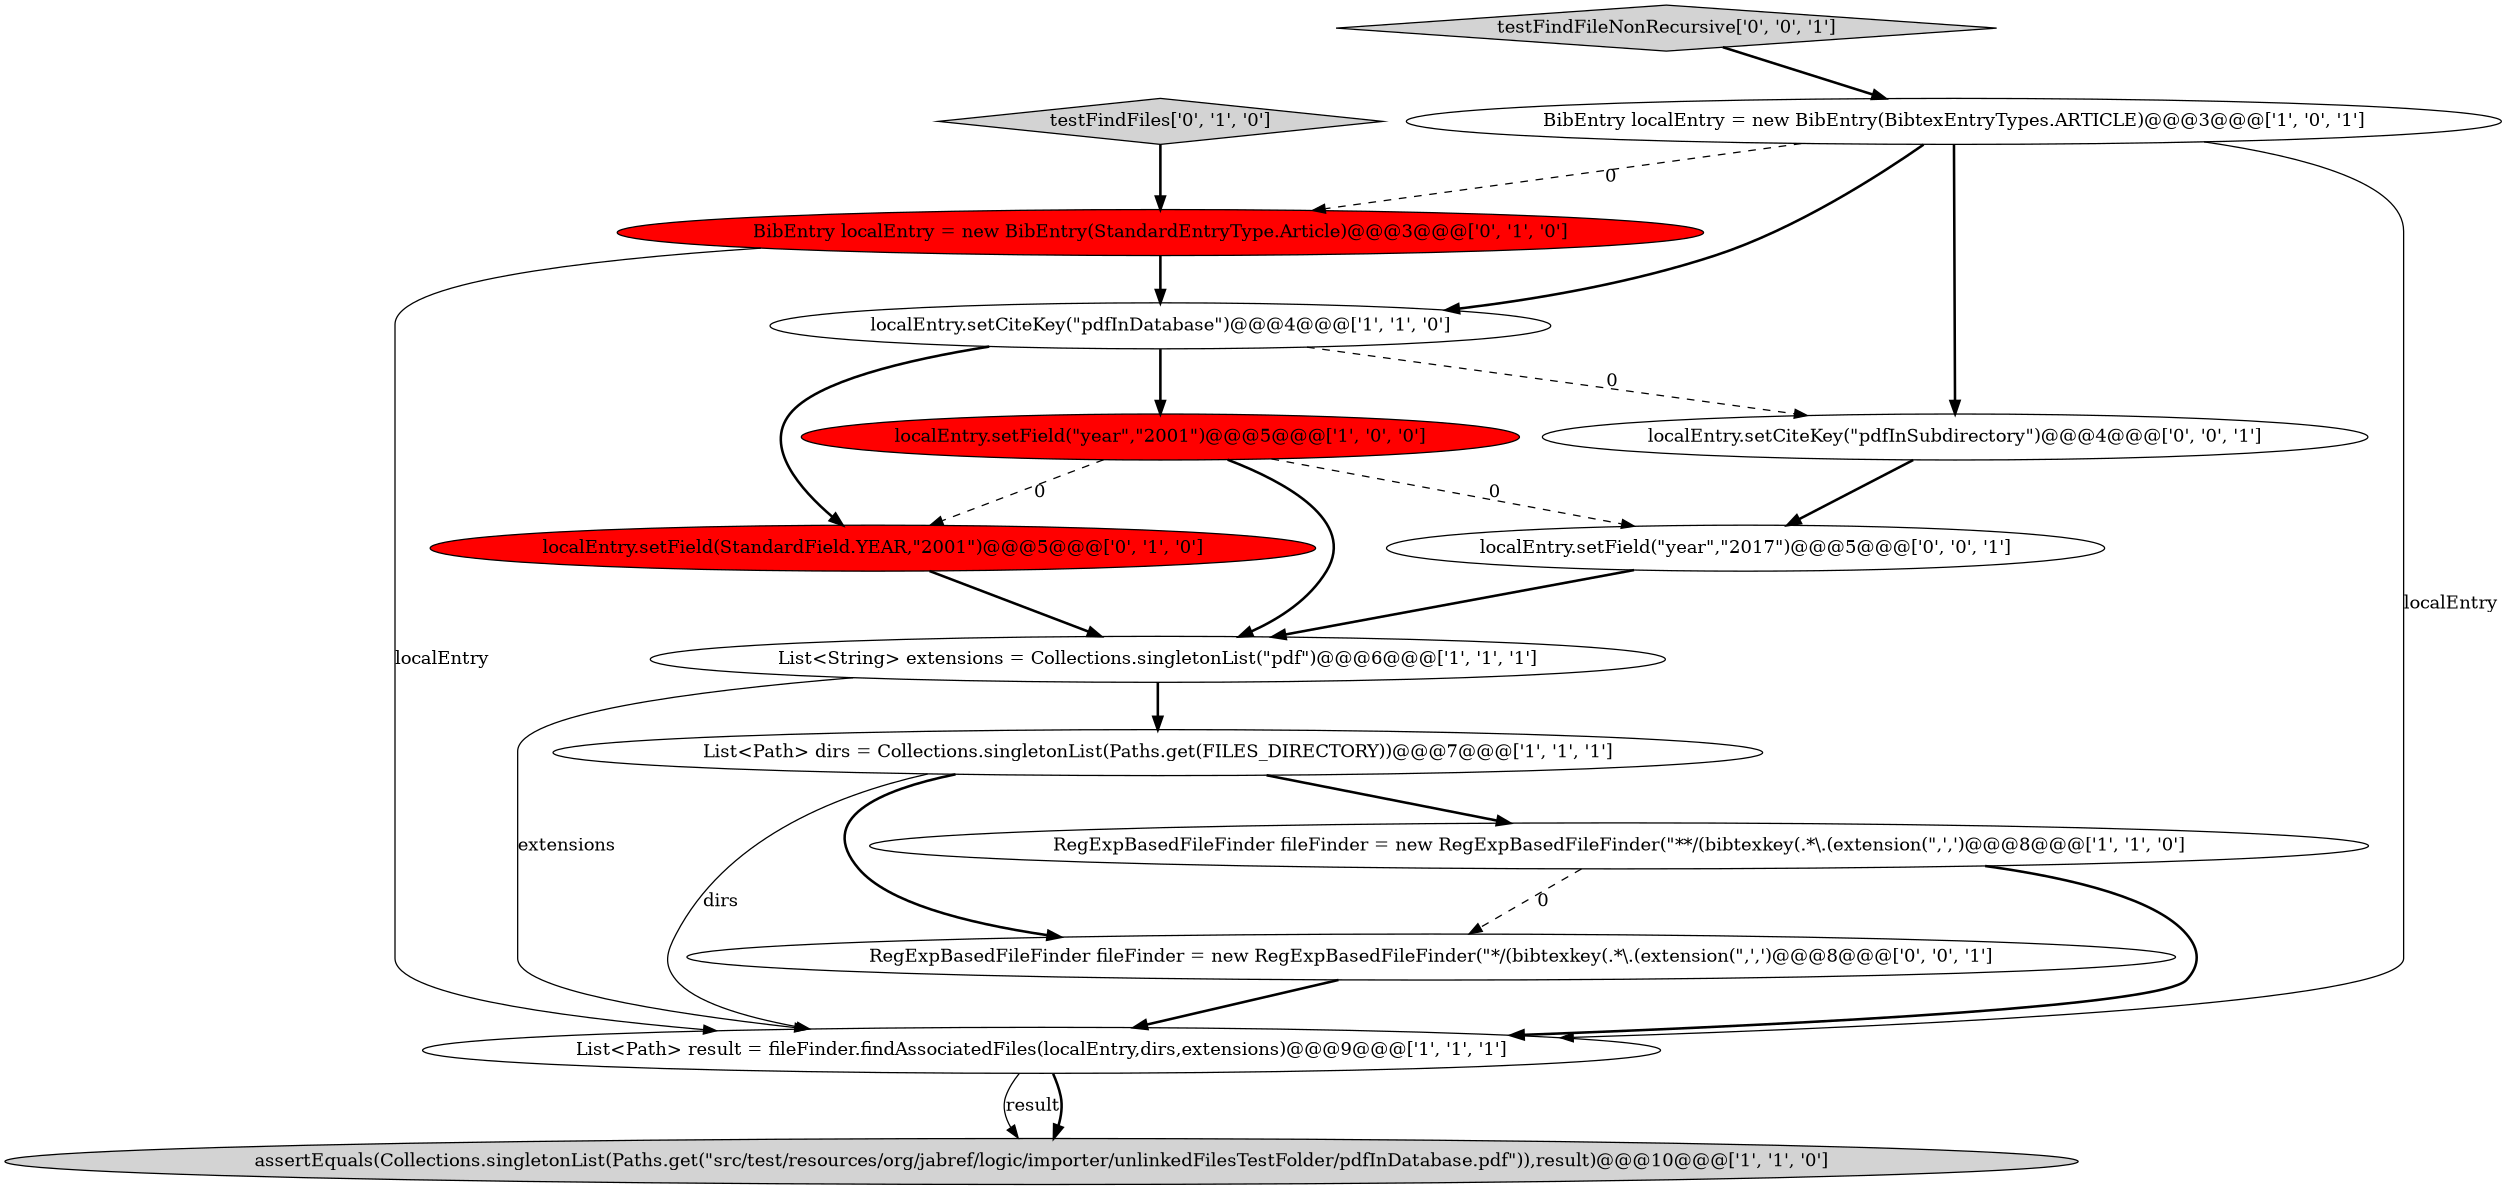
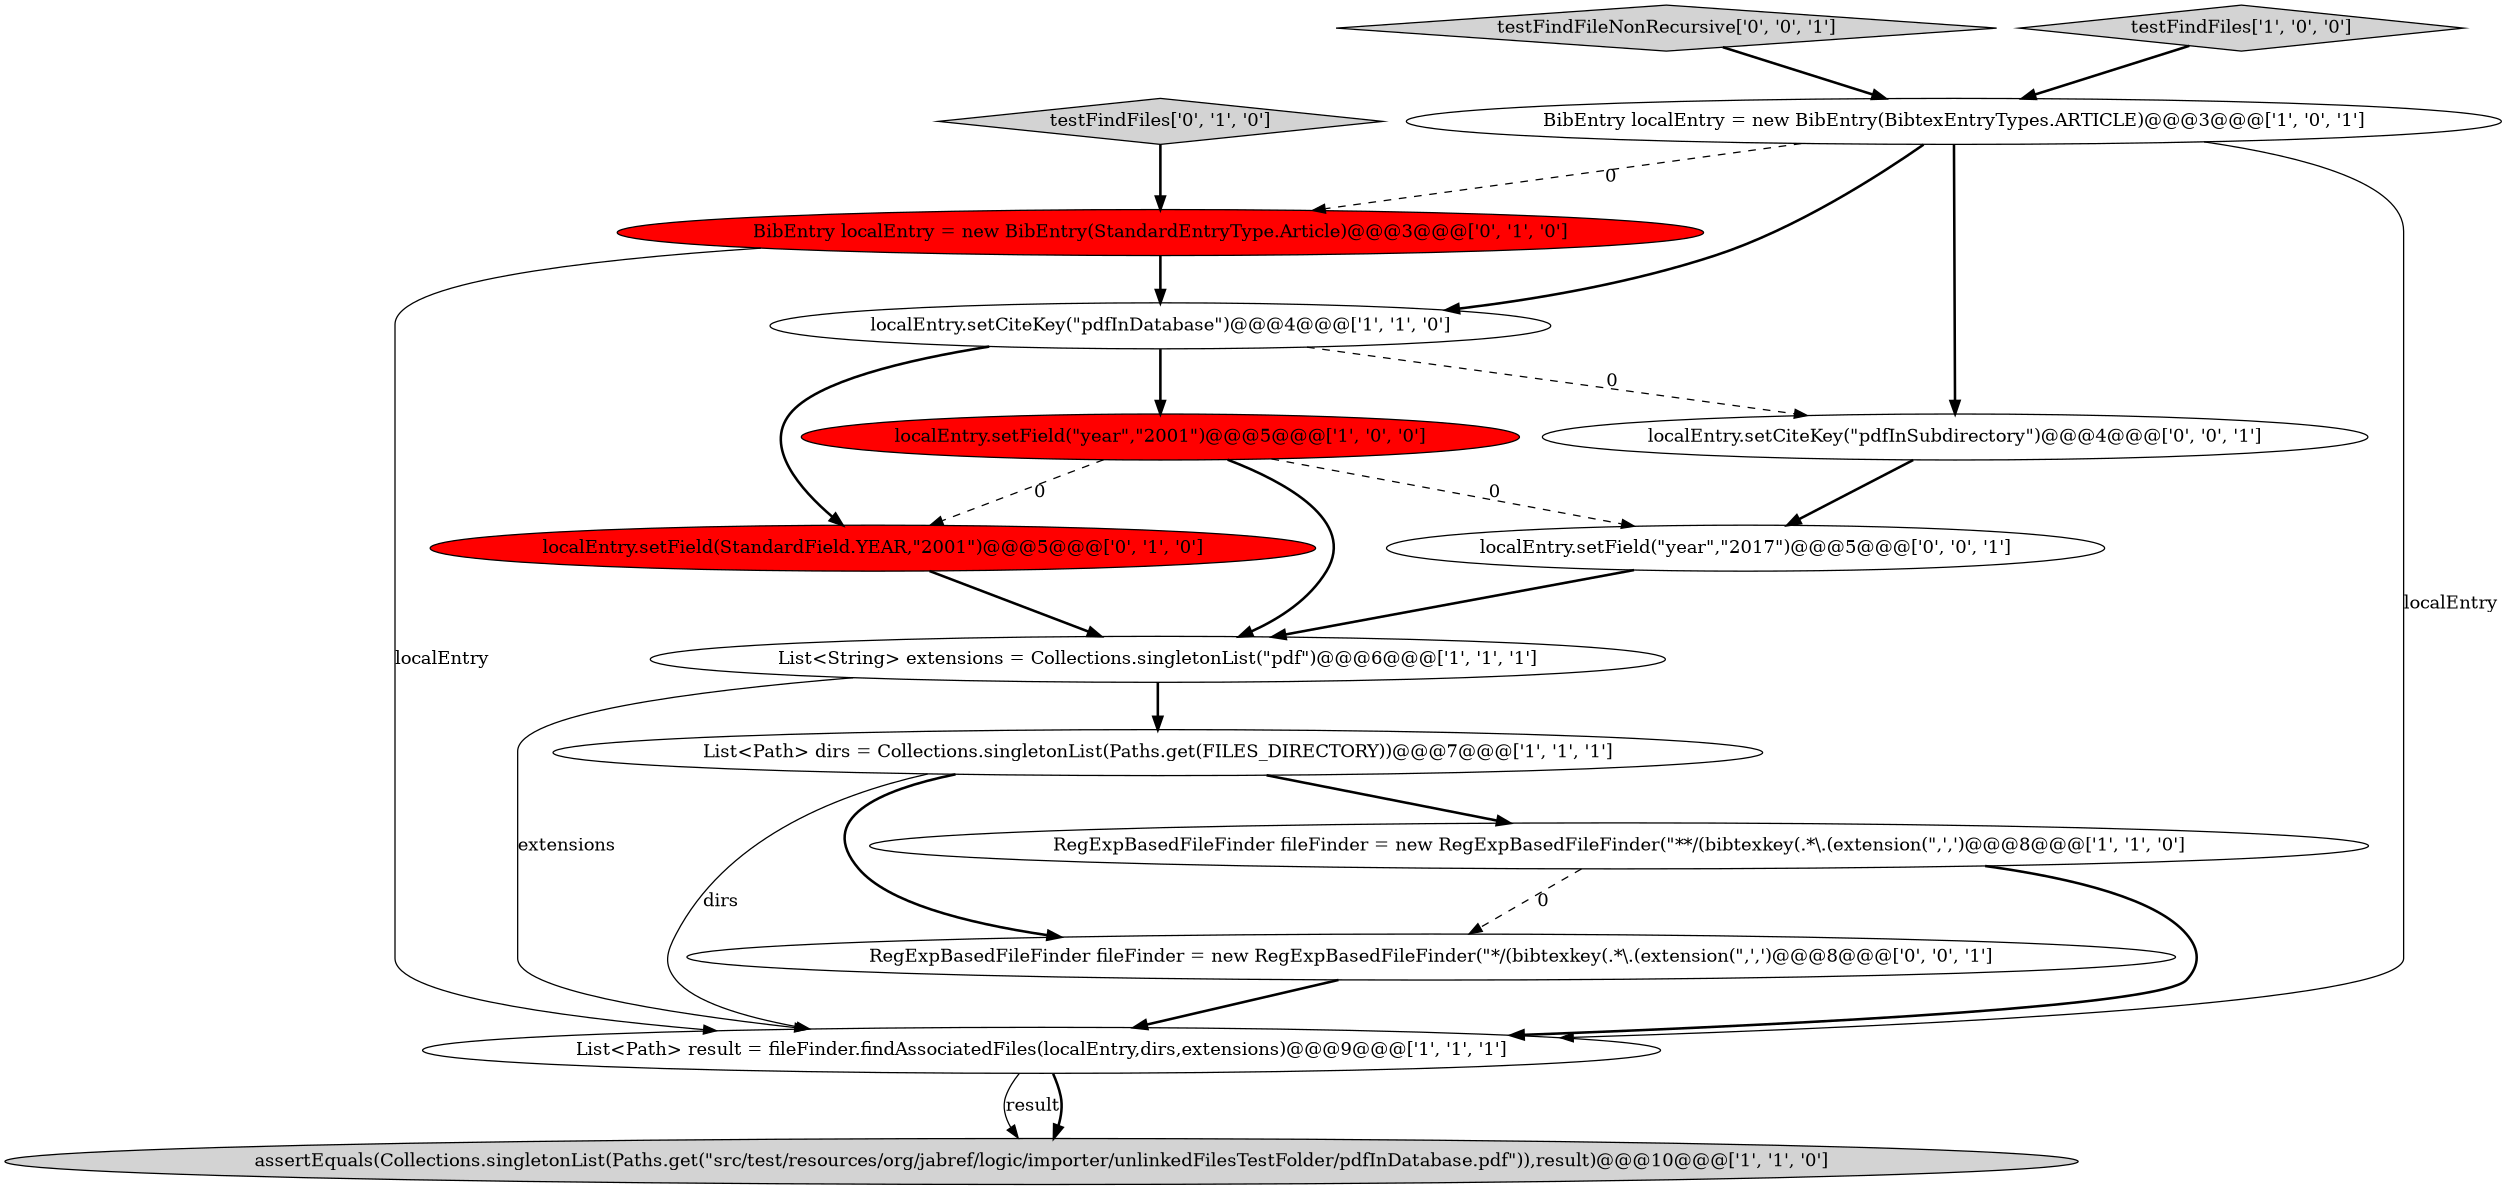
node "testFindFiles['1', '0', '0']": added
